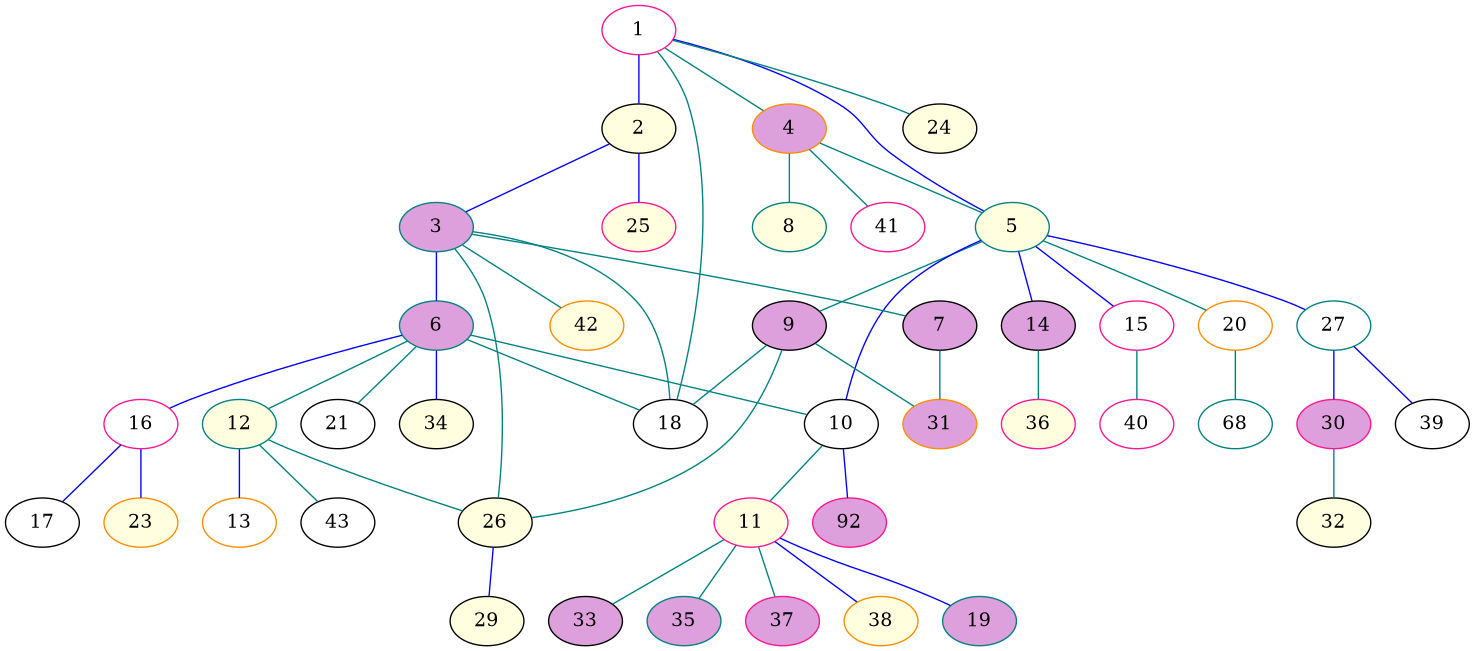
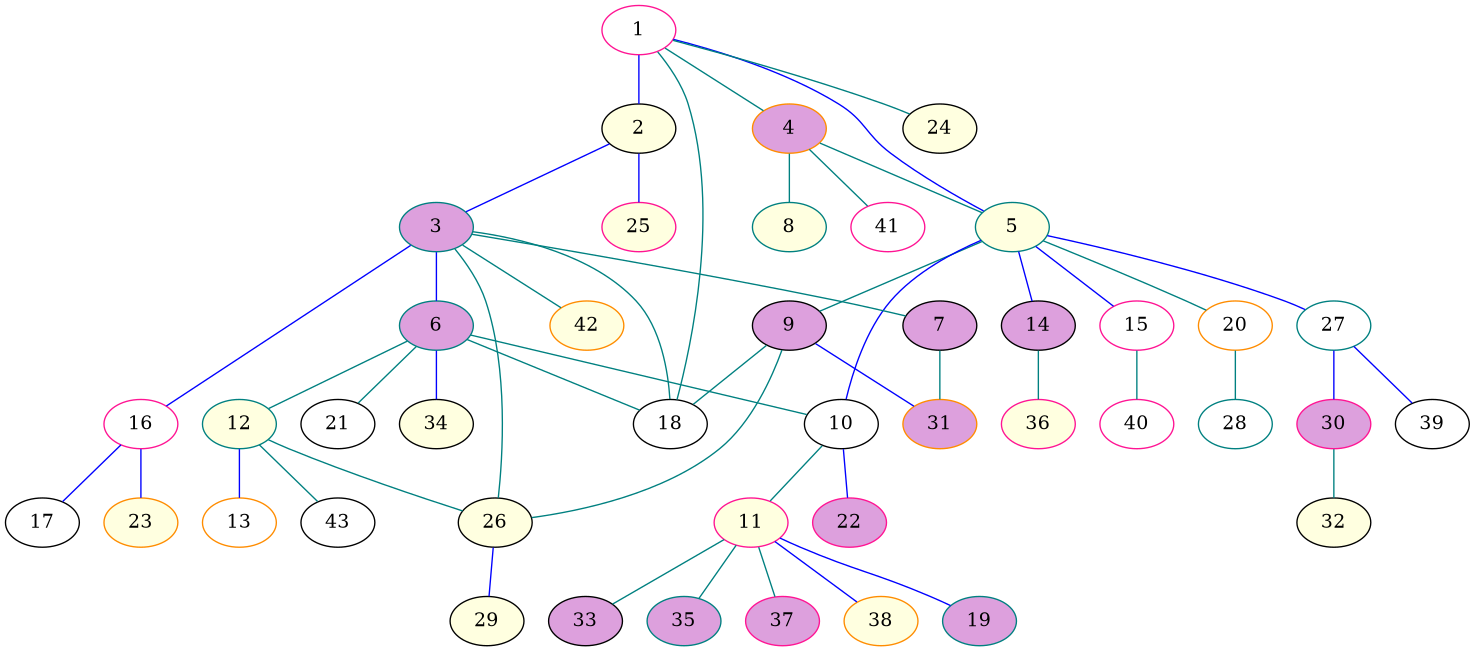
edge "6" -- "16": now "3" -- "16"
edge "9" -- "31": color teal -> blue
node "68": label "68" -> "28"
node "92": label "92" -> "22"
